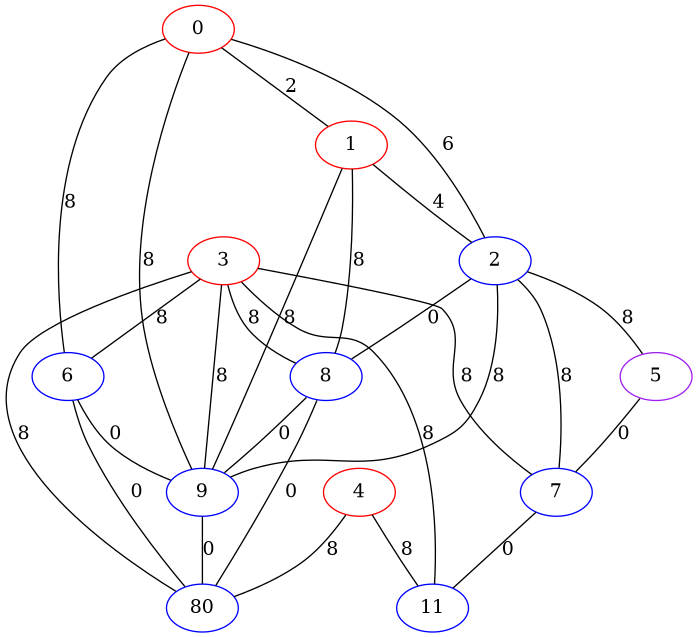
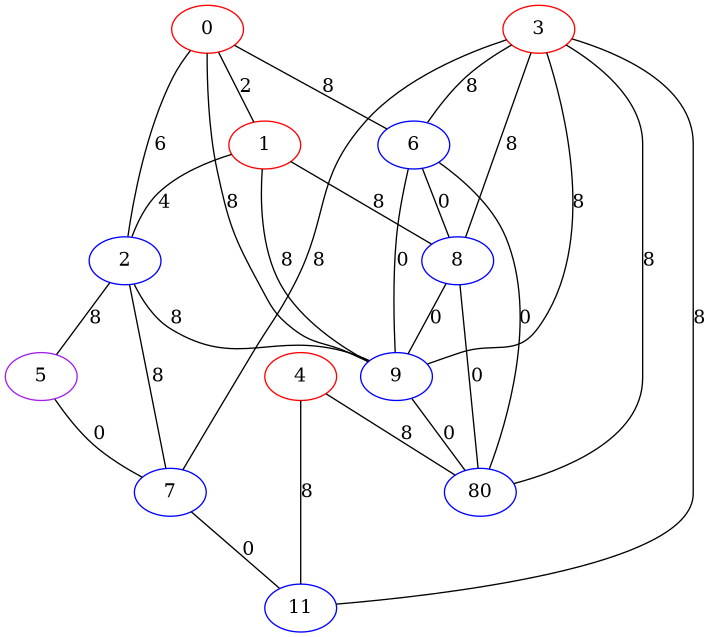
edge "2" -- "8": now "6" -- "8"
